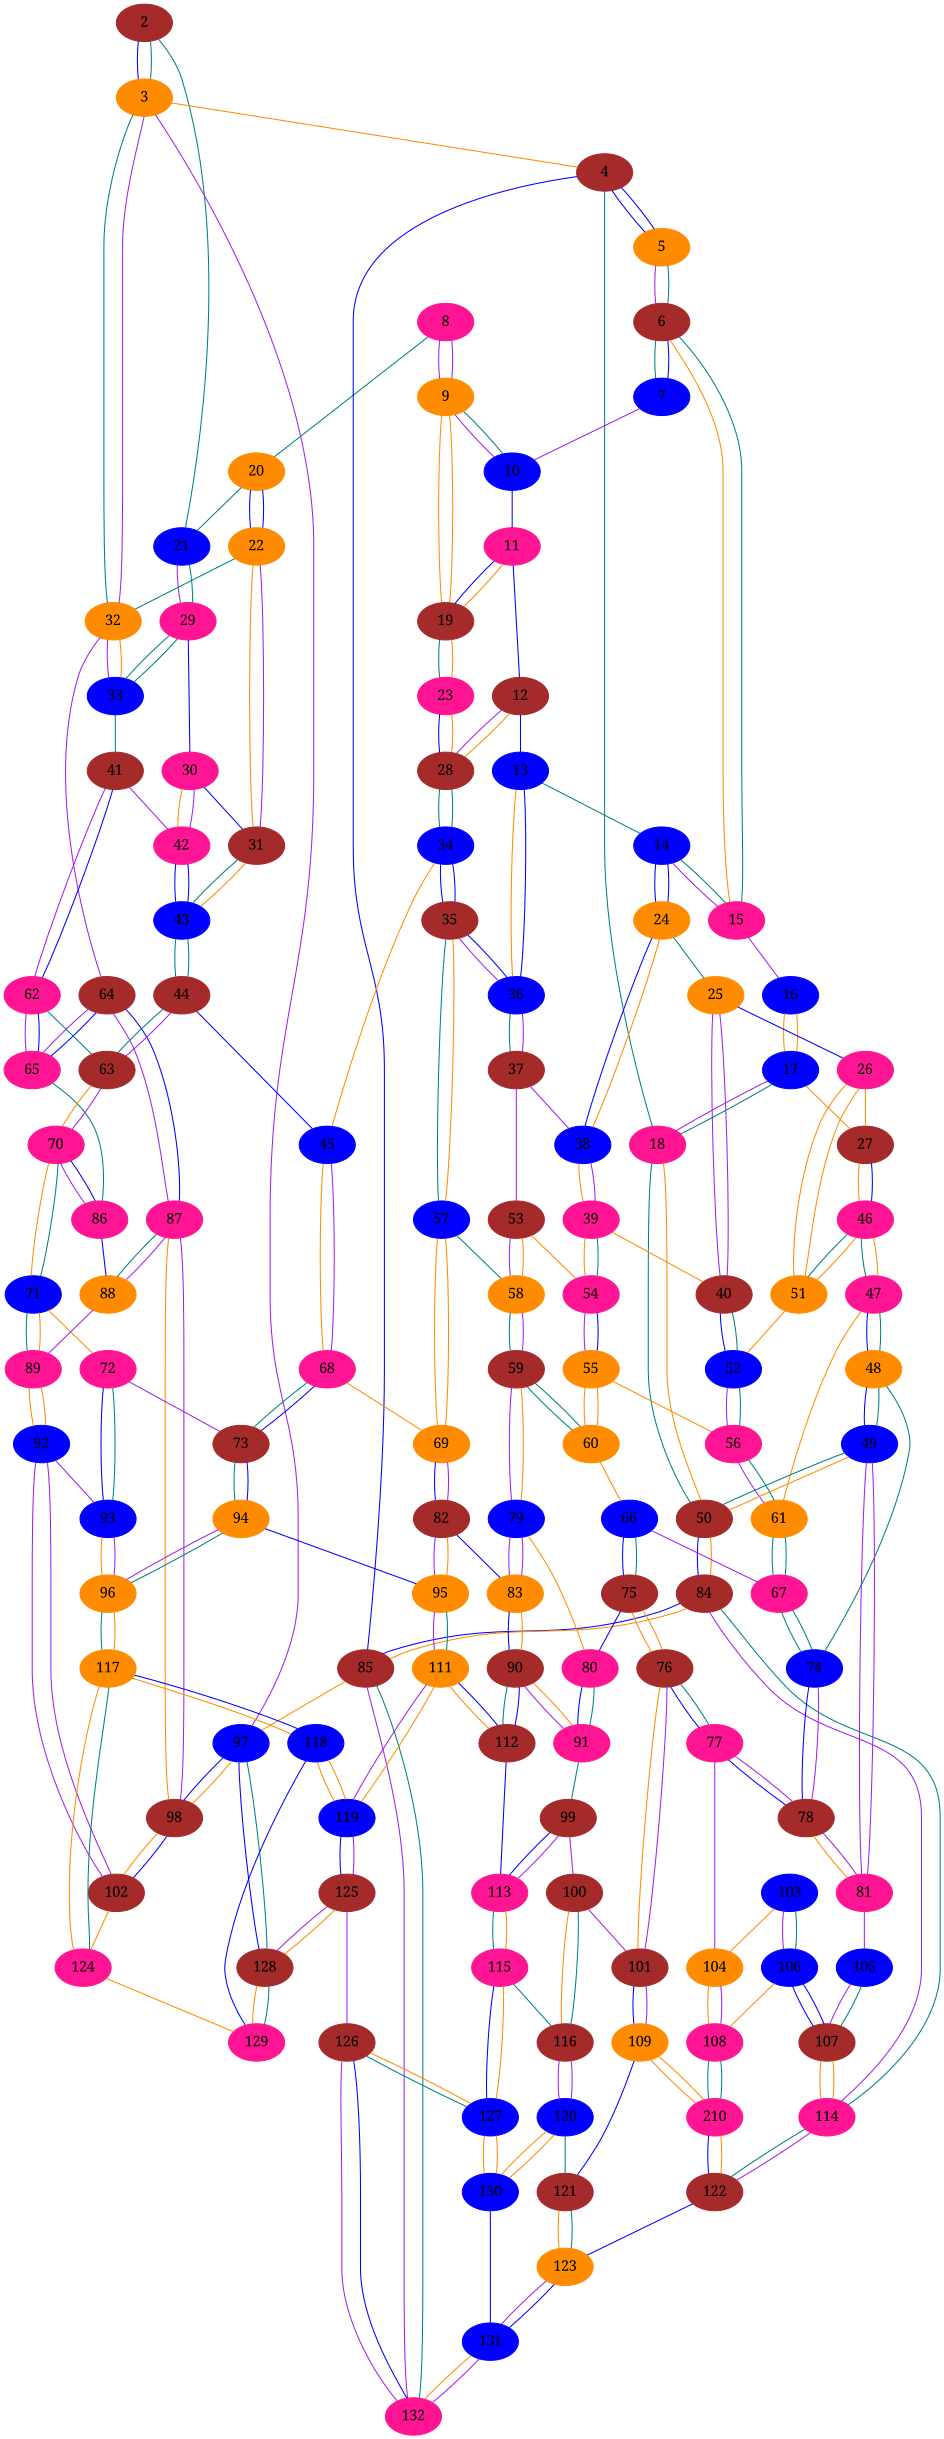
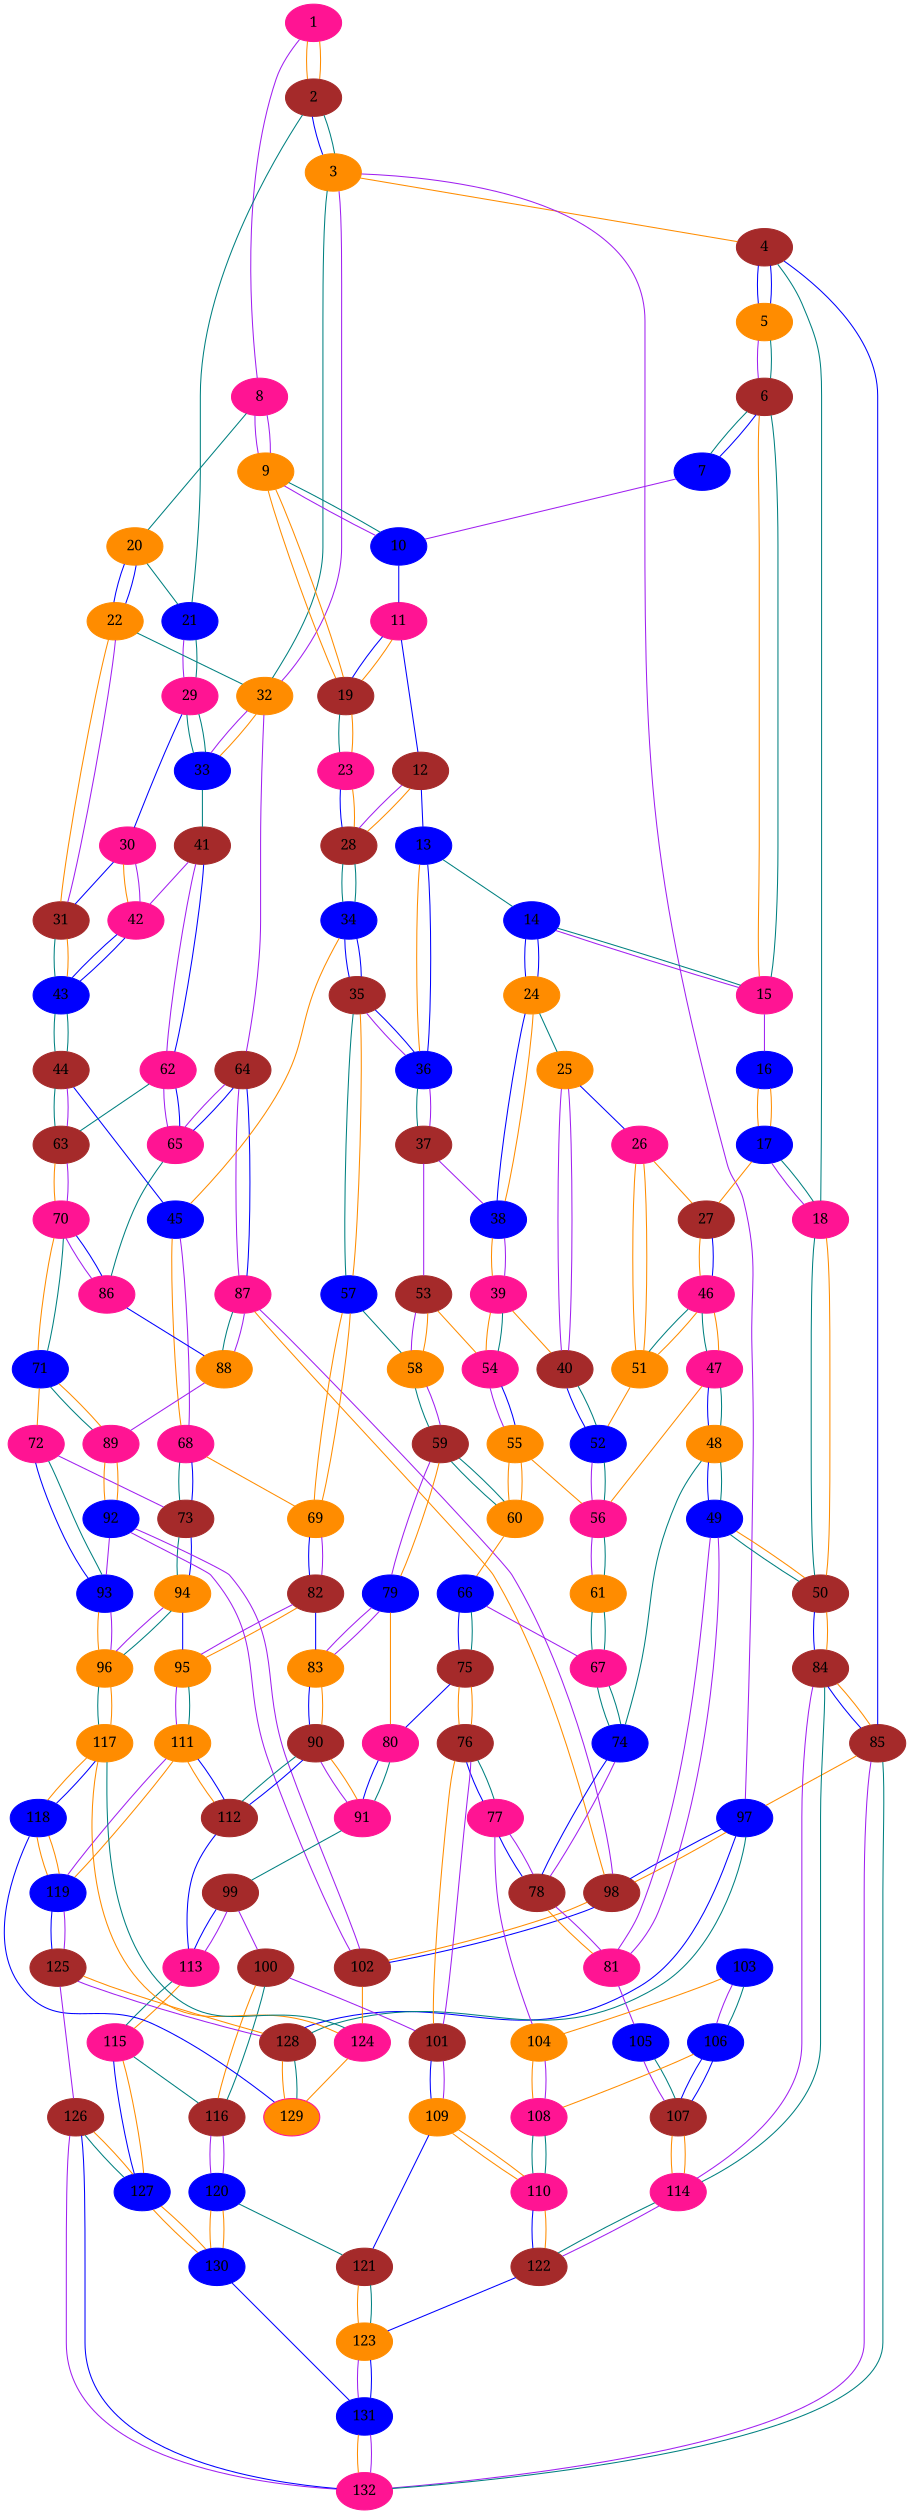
node "1": added
edge "47" -- "61": now "47" -- "56"
node "129": fillcolor deeppink -> darkorange
node "210": label "210" -> "110"
